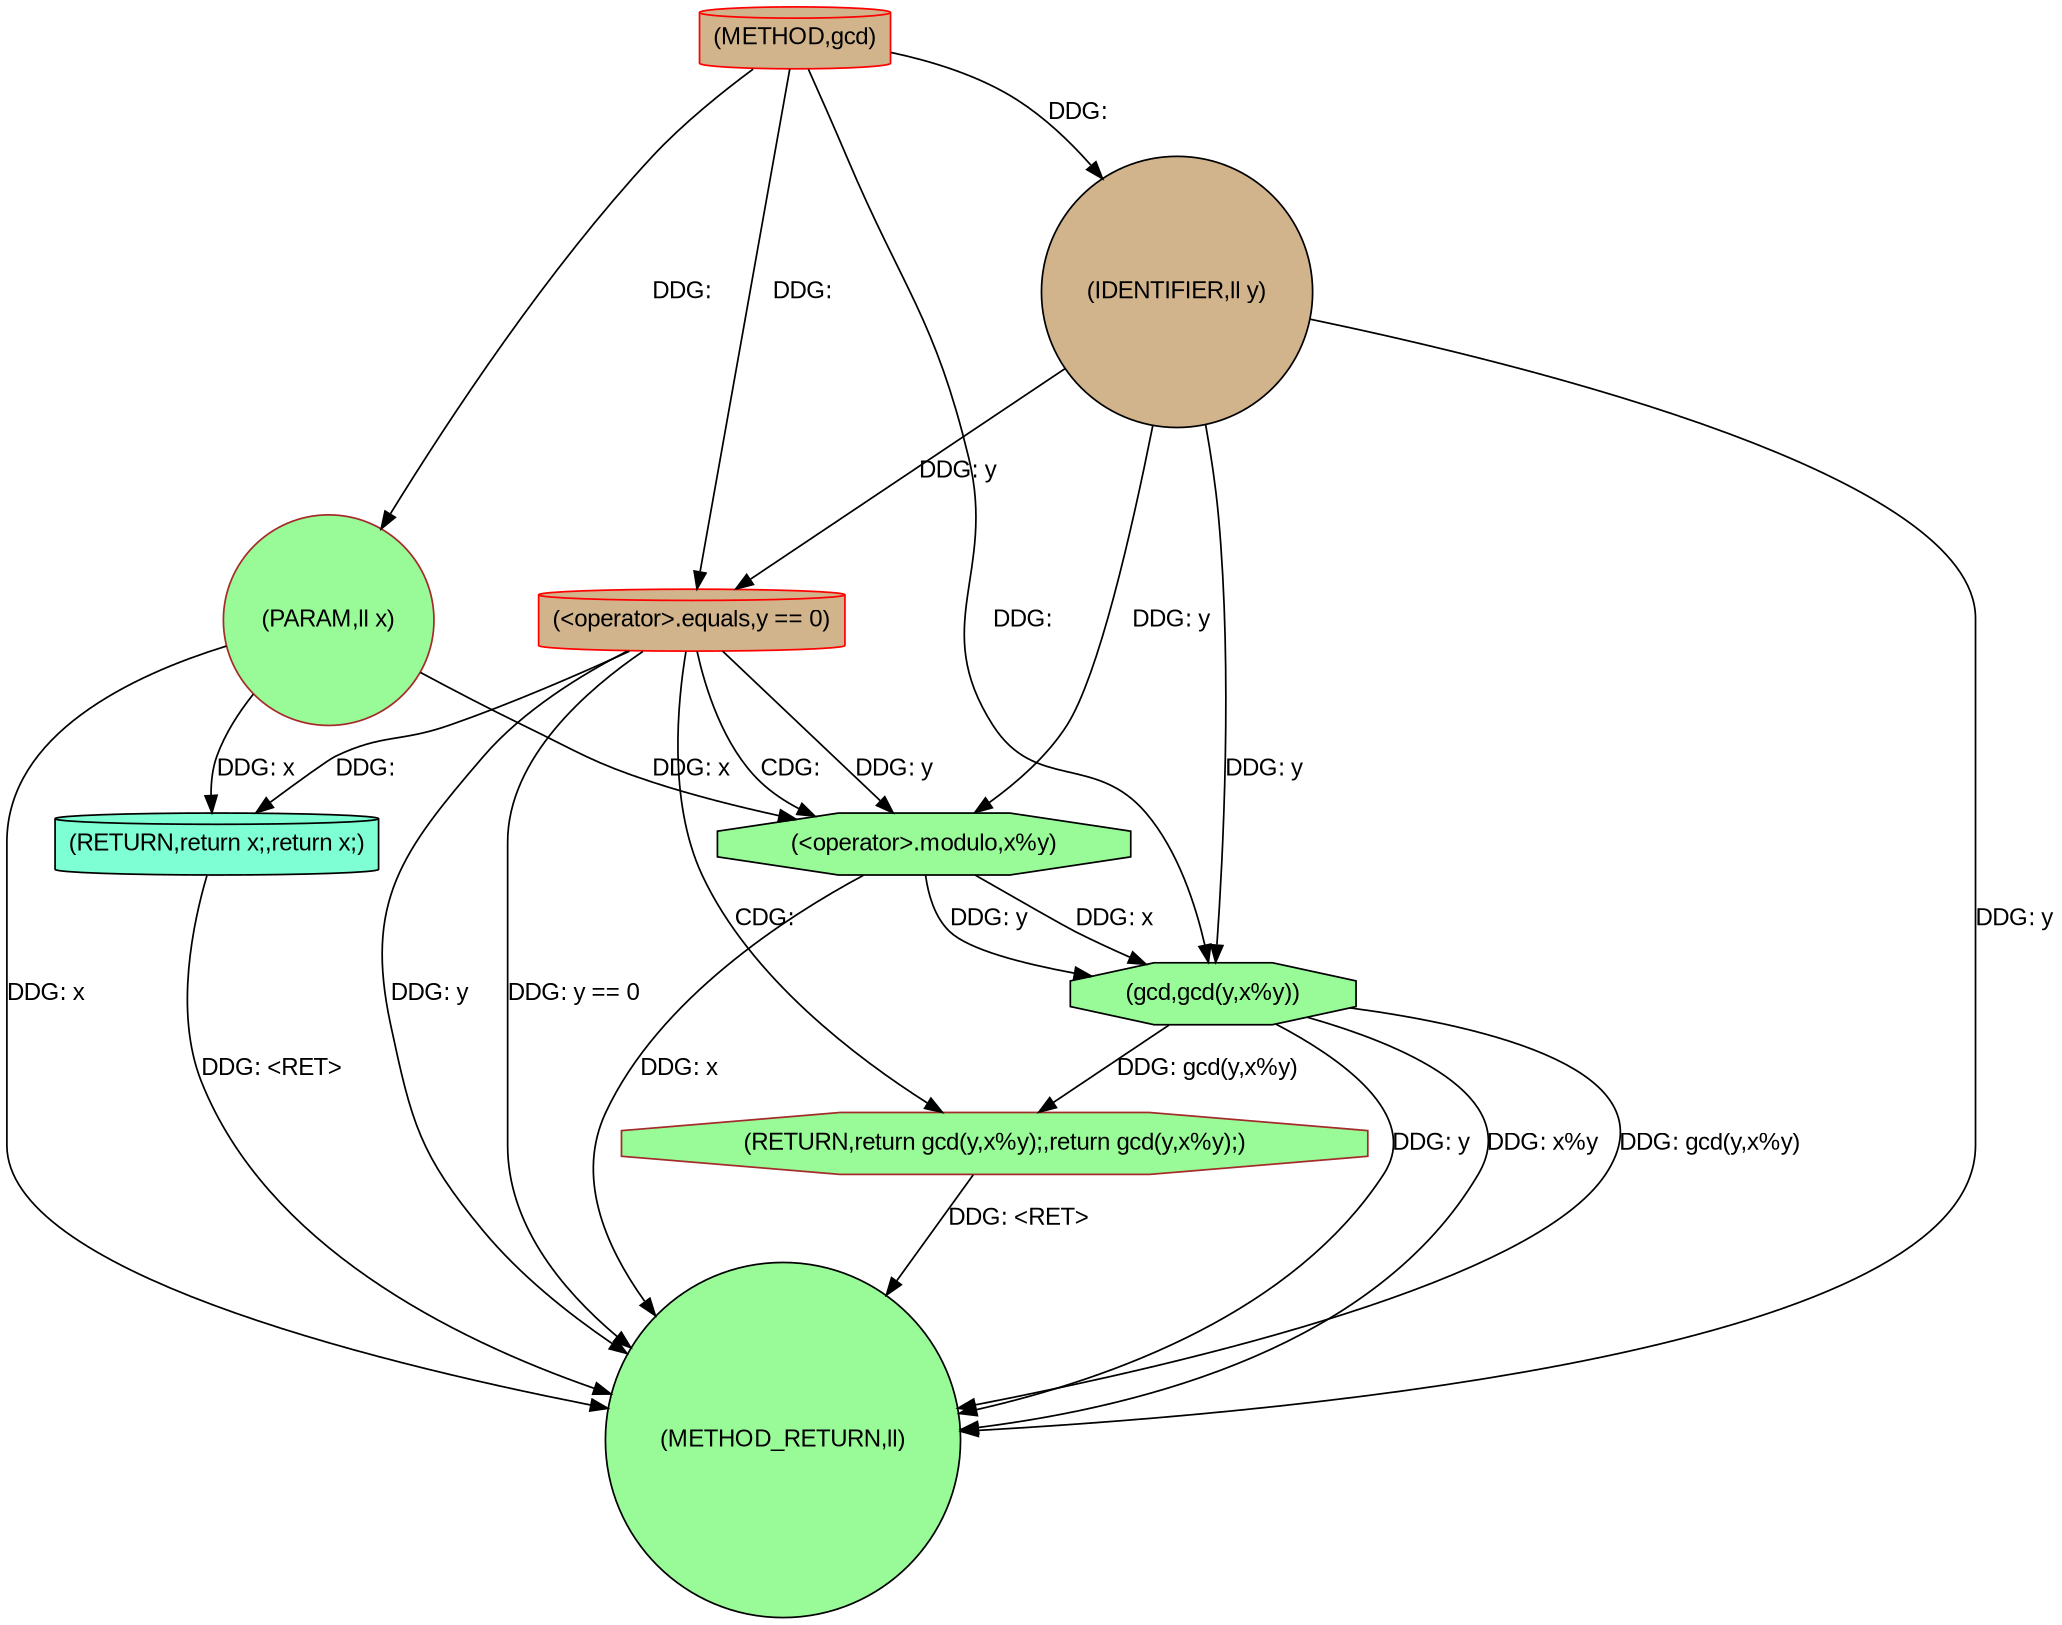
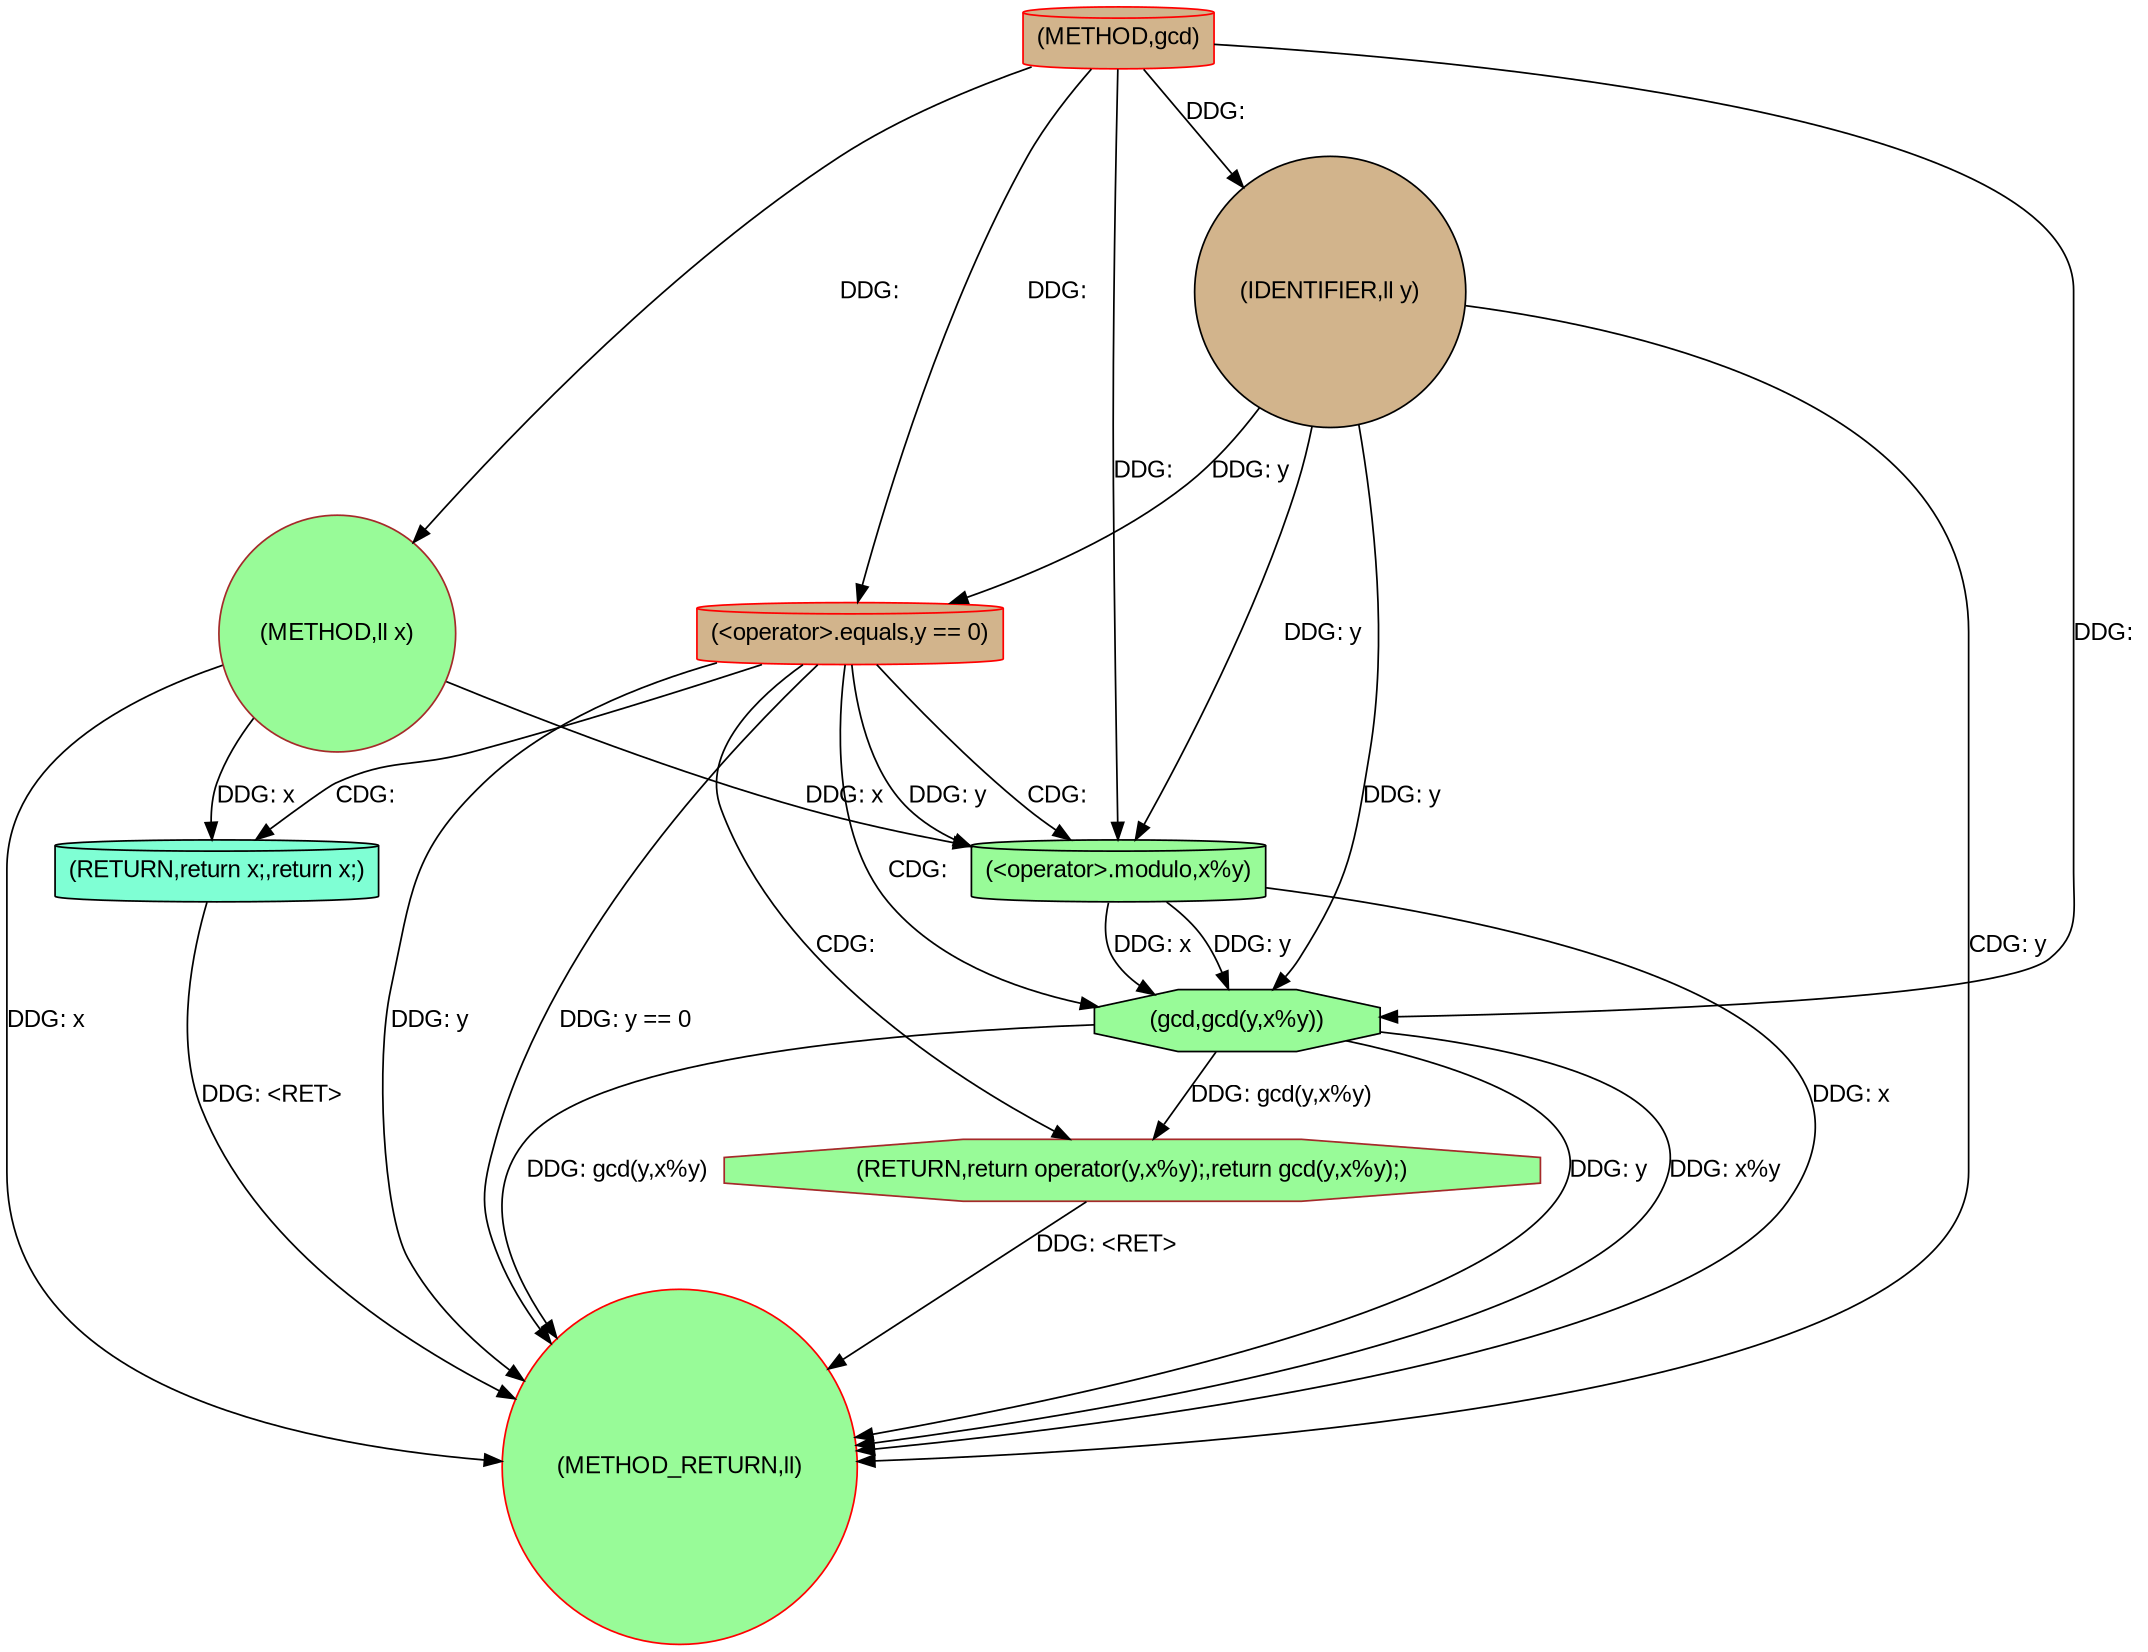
edge "(METHOD,gcd)" -> "(<operator>.modulo,x%y)": added, label "DDG:"
node "(PARAM,ll x)": label "(PARAM,ll x)" -> "(METHOD,ll x)"
edge "(<operator>.equals,y == 0)" -> "(RETURN,return x;,return x;)": label "DDG: " -> "CDG: "
node "(<operator>.modulo,x%y)": shape octagon -> cylinder
edge "(<operator>.equals,y == 0)" -> "(gcd,gcd(y,x%y))": added, label "CDG:"
edge "(IDENTIFIER,ll y)" -> "(METHOD_RETURN,ll)": label "DDG: y" -> "CDG: y"
node "(RETURN,return gcd(y,x%y);,return gcd(y,x%y);)": label "(RETURN,return gcd(y,x%y);,return gcd(y,x%y);)" -> "(RETURN,return operator(y,x%y);,return gcd(y,x%y);)"
node "(METHOD_RETURN,ll)": color black -> red
